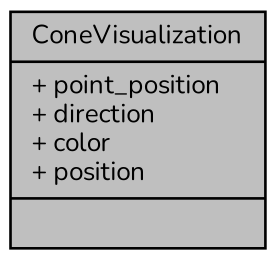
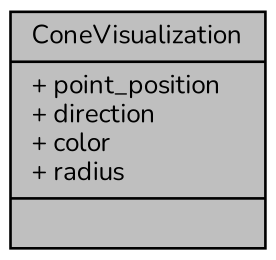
node "ConeVisualization": text "+ position" -> "+ radius"
